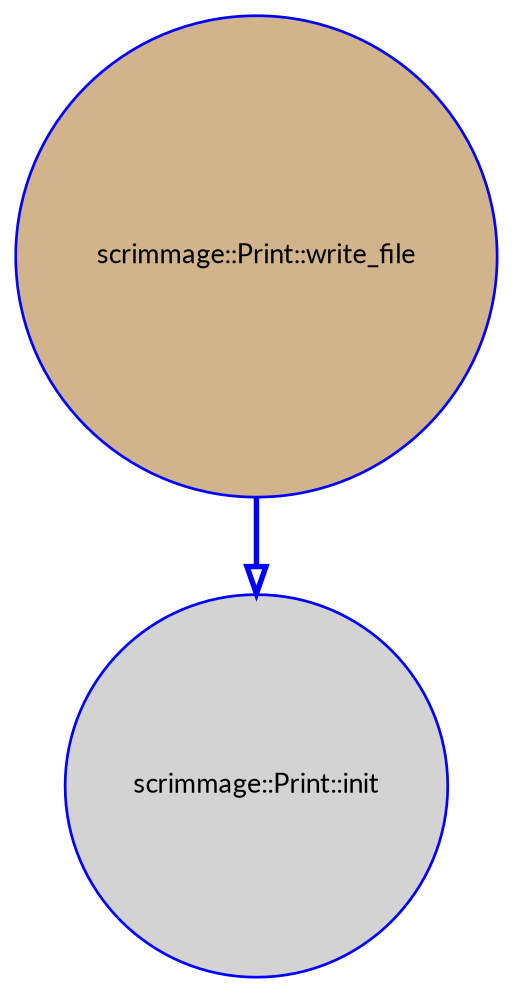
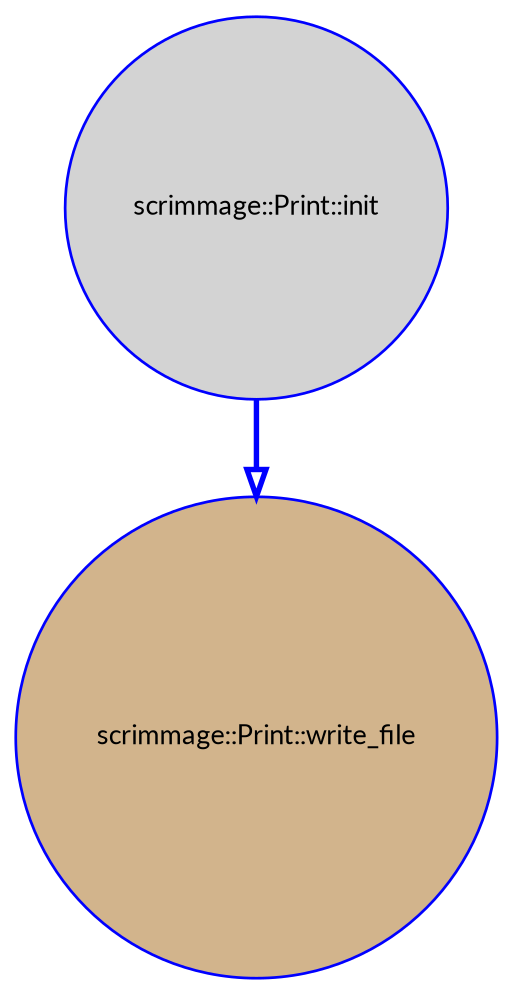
edge "scrimmage::Print::write_file" -> "scrimmage::Print::init": reversed
